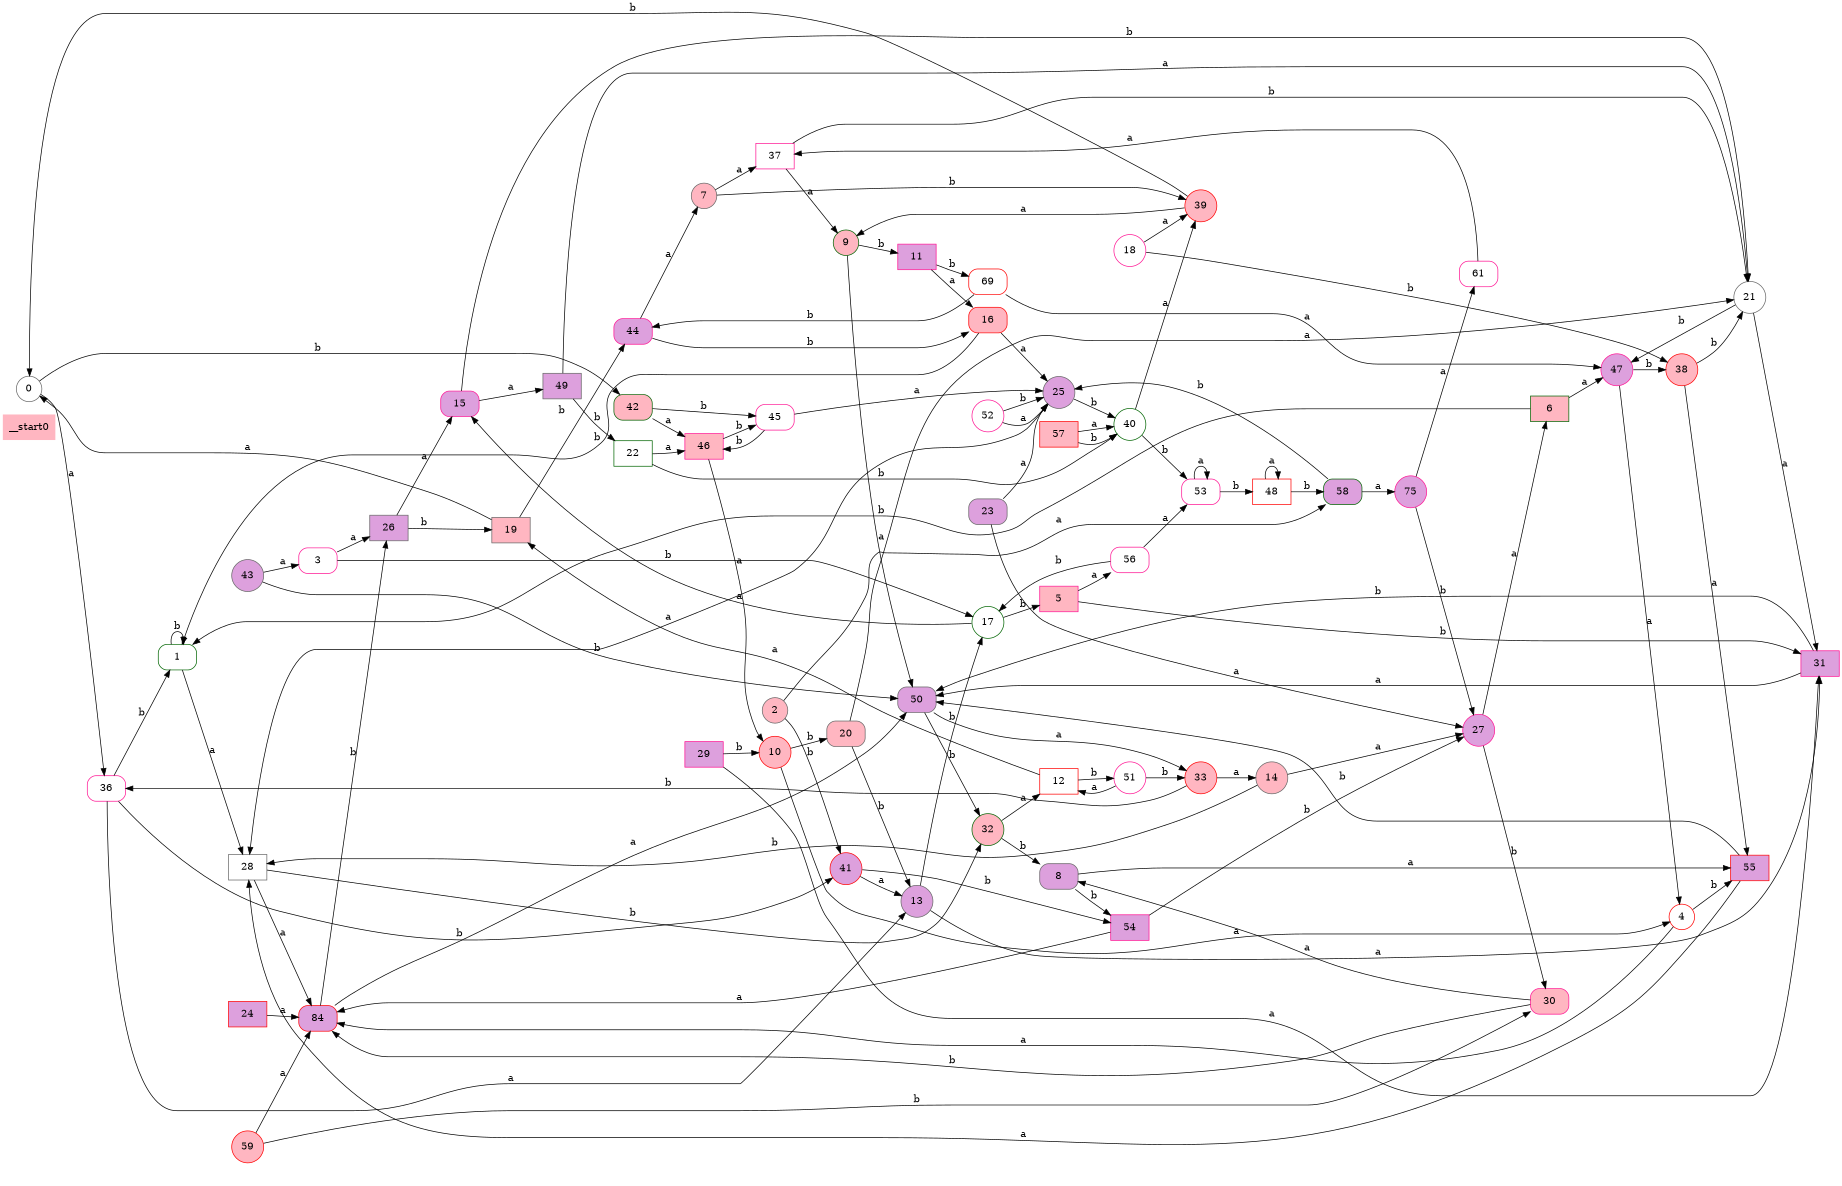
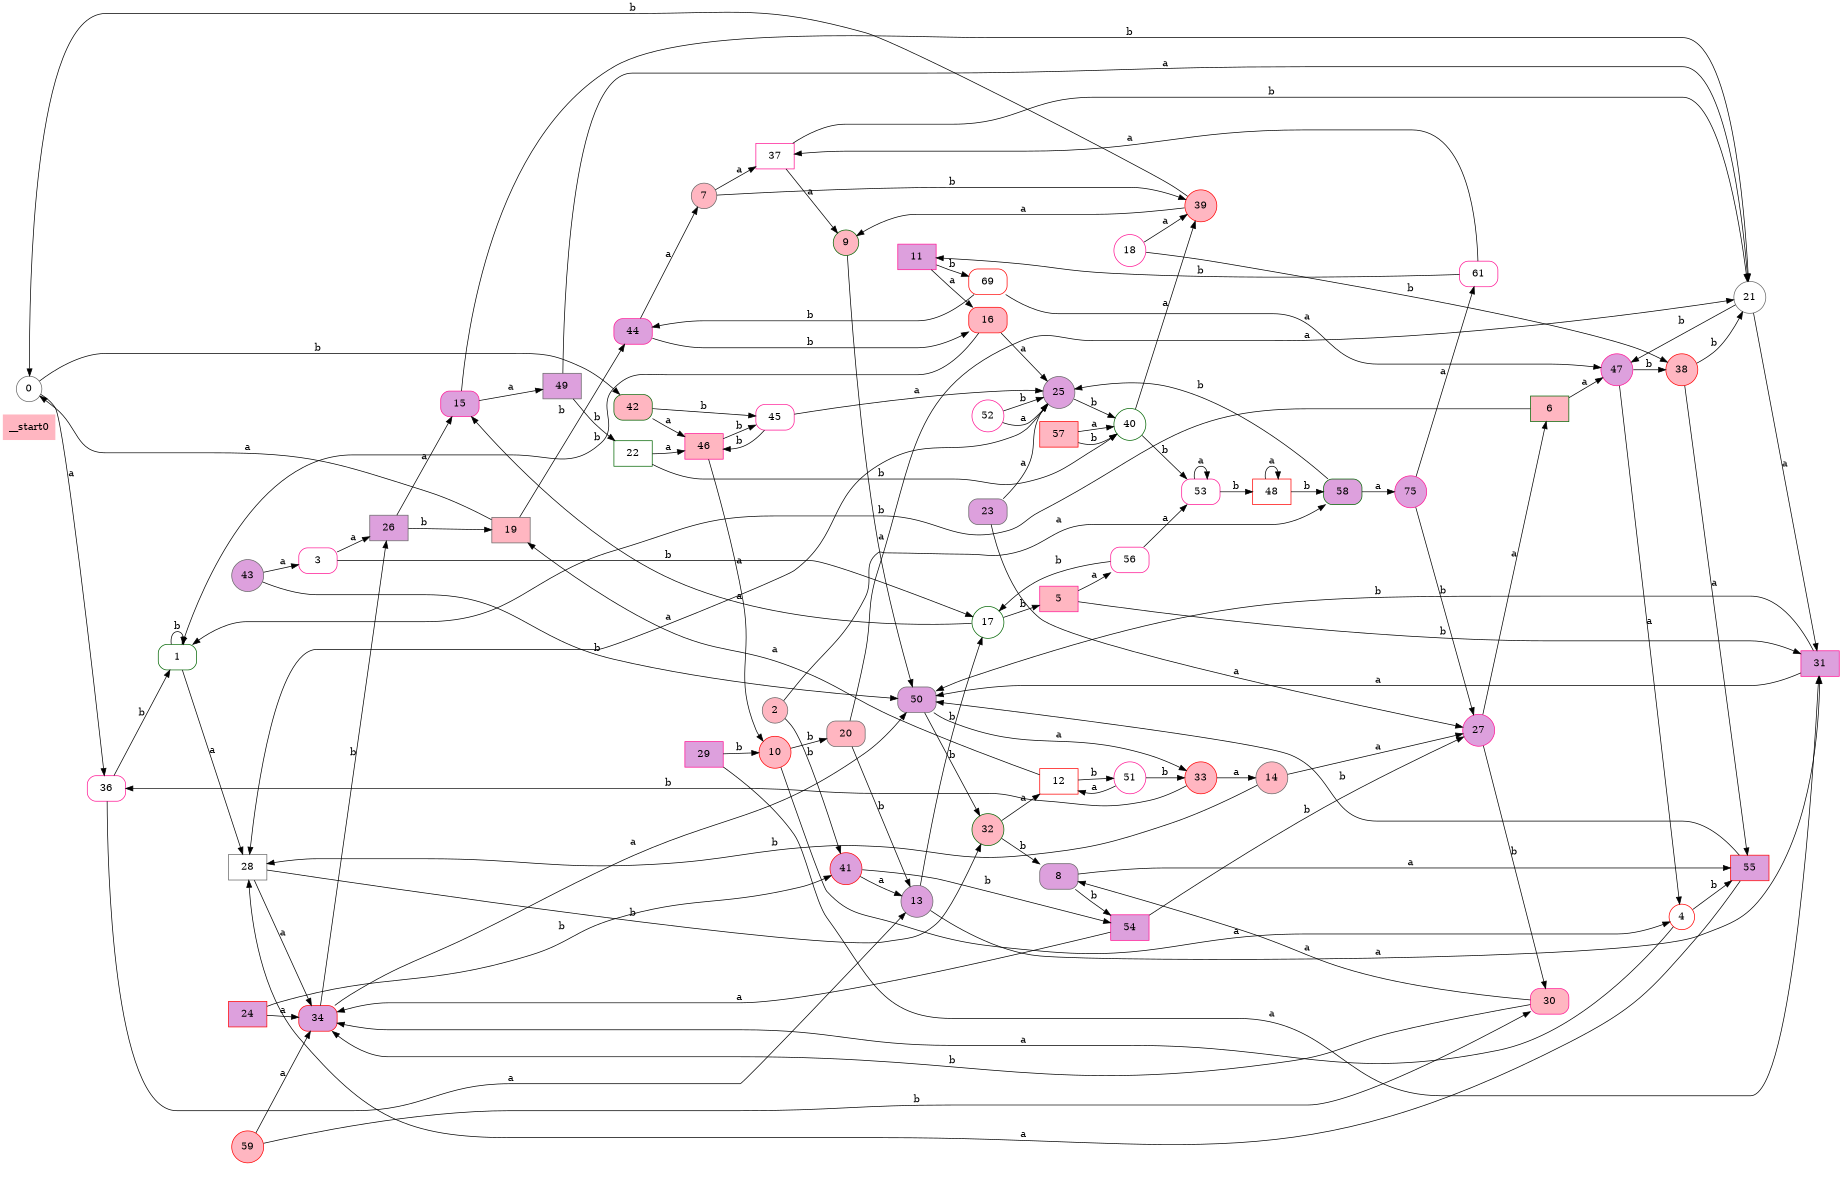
edge "9" -> "11": now "61" -> "11"
edge "36" -> "41": now "24" -> "41"
node "84": label "84" -> "34"
